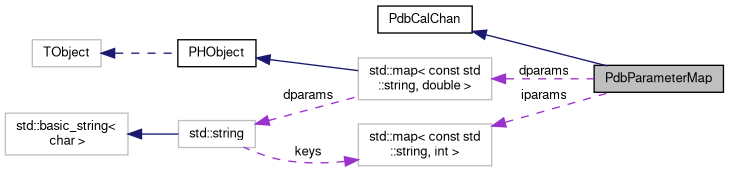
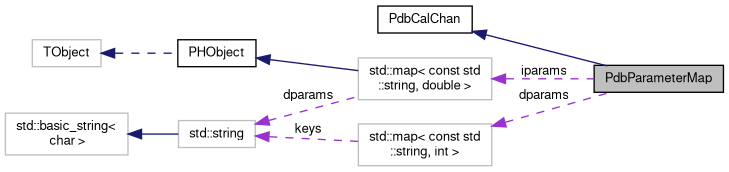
edge "PdbParameterMap" -> "std::map< const std ::string, double >": label " dparams" -> " iparams"
edge "PdbParameterMap" -> "std::map< const std ::string, int >": label " iparams" -> " dparams"
edge "std::string" -> "std::map< const std ::string, int >": reversed
